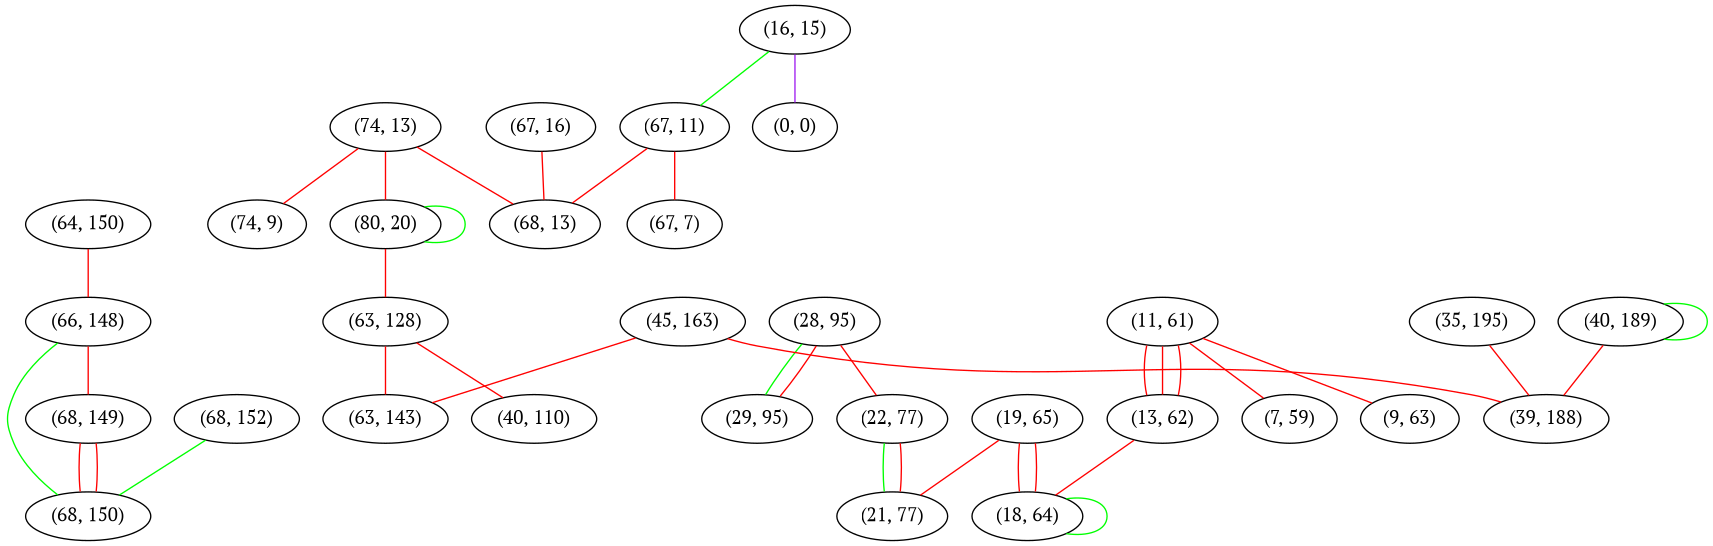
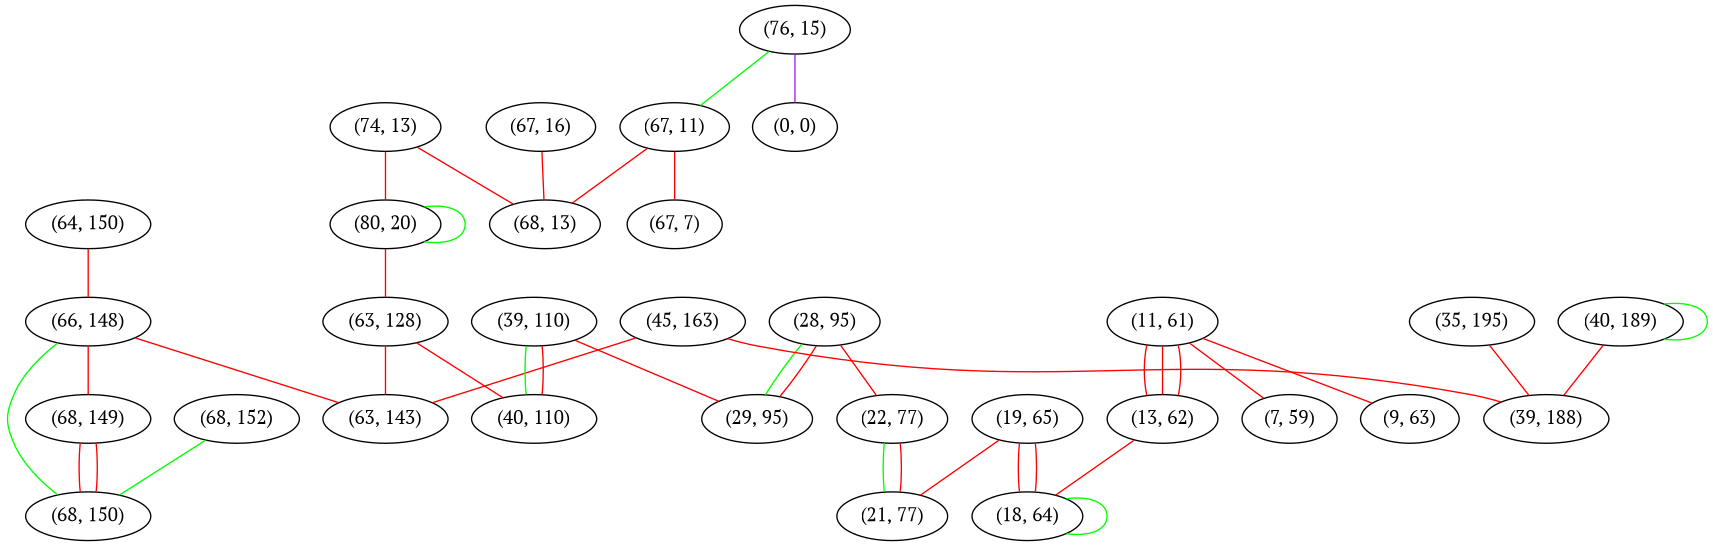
node "(16, 15)": label "(16, 15)" -> "(76, 15)"
node "(74, 9)": removed
node "(39, 110)": added
edge "(66, 148)" -- "(63, 143)": added
